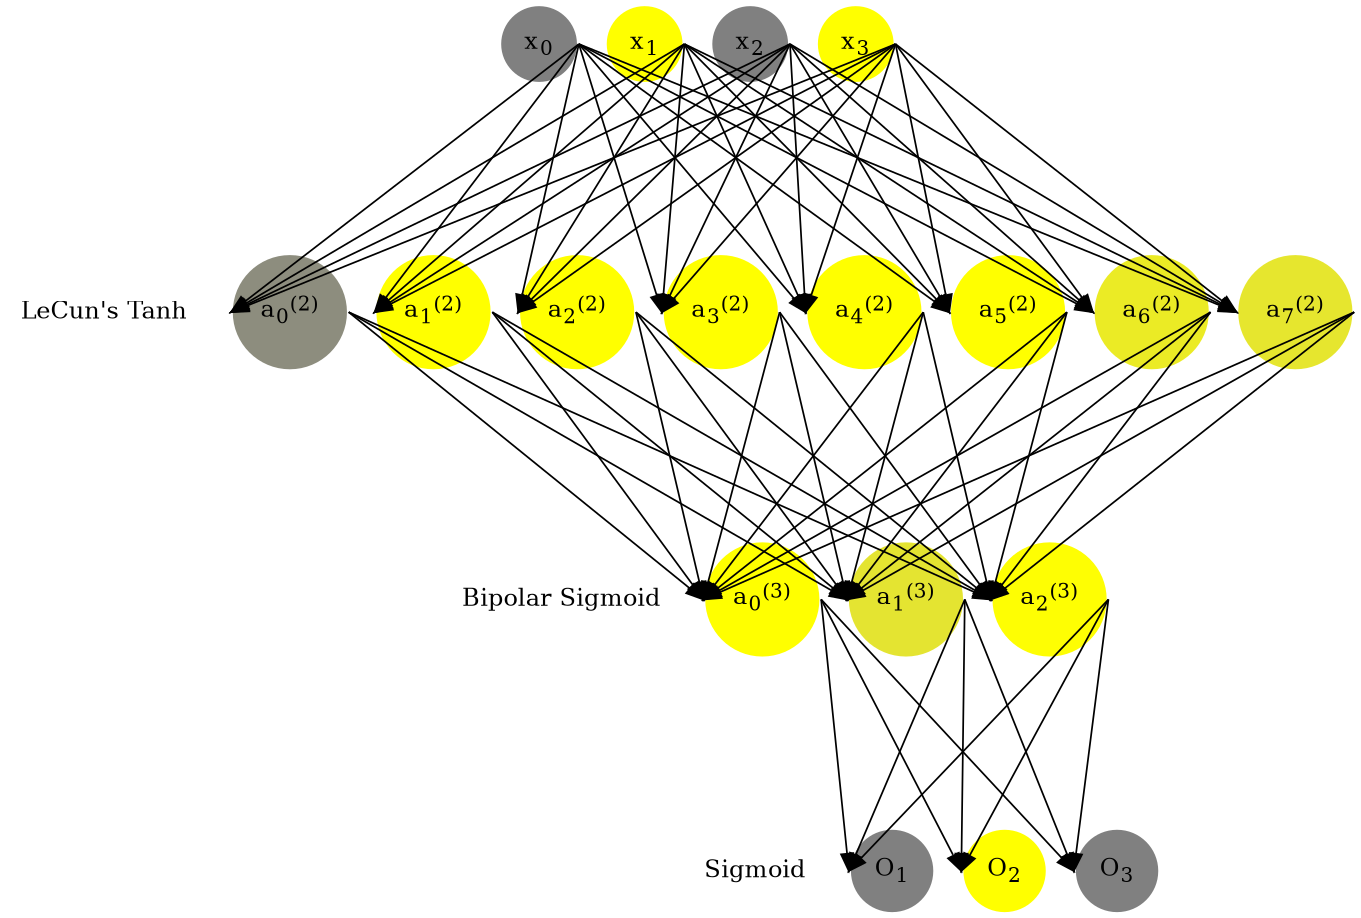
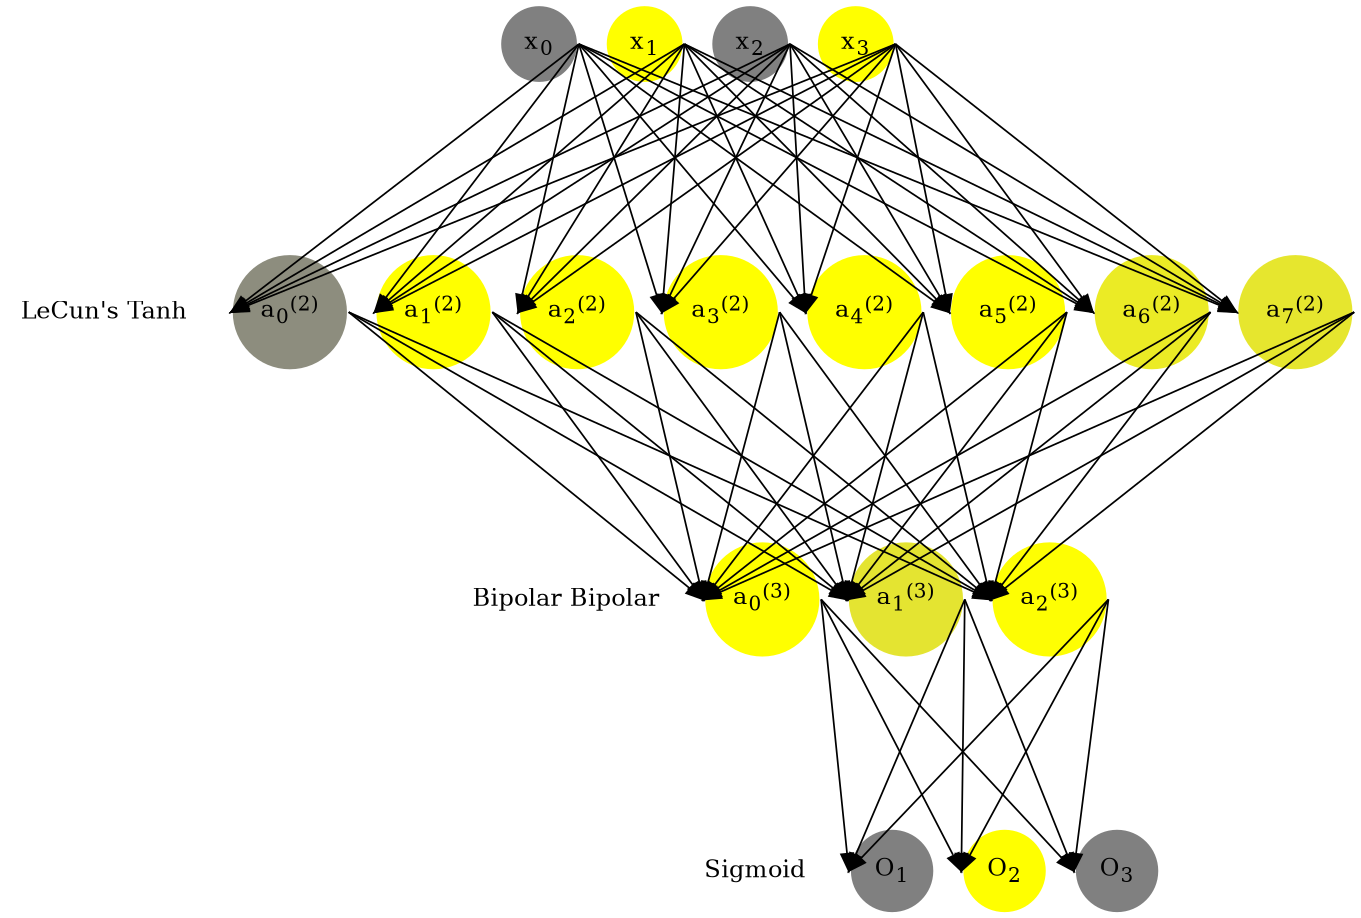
node "Bipolar Sigmoid": label "Bipolar Sigmoid" -> "Bipolar Bipolar"
